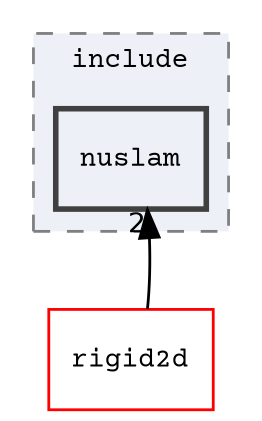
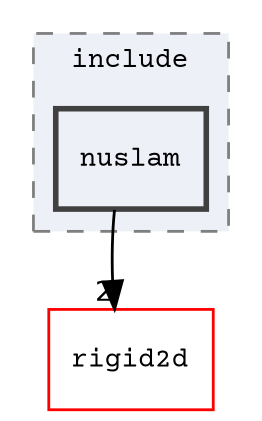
edge "rigid2d" -> "nuslam": reversed
